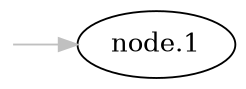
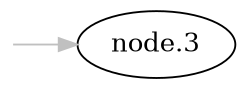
node "node.1": label "node.1" -> "node.3"
